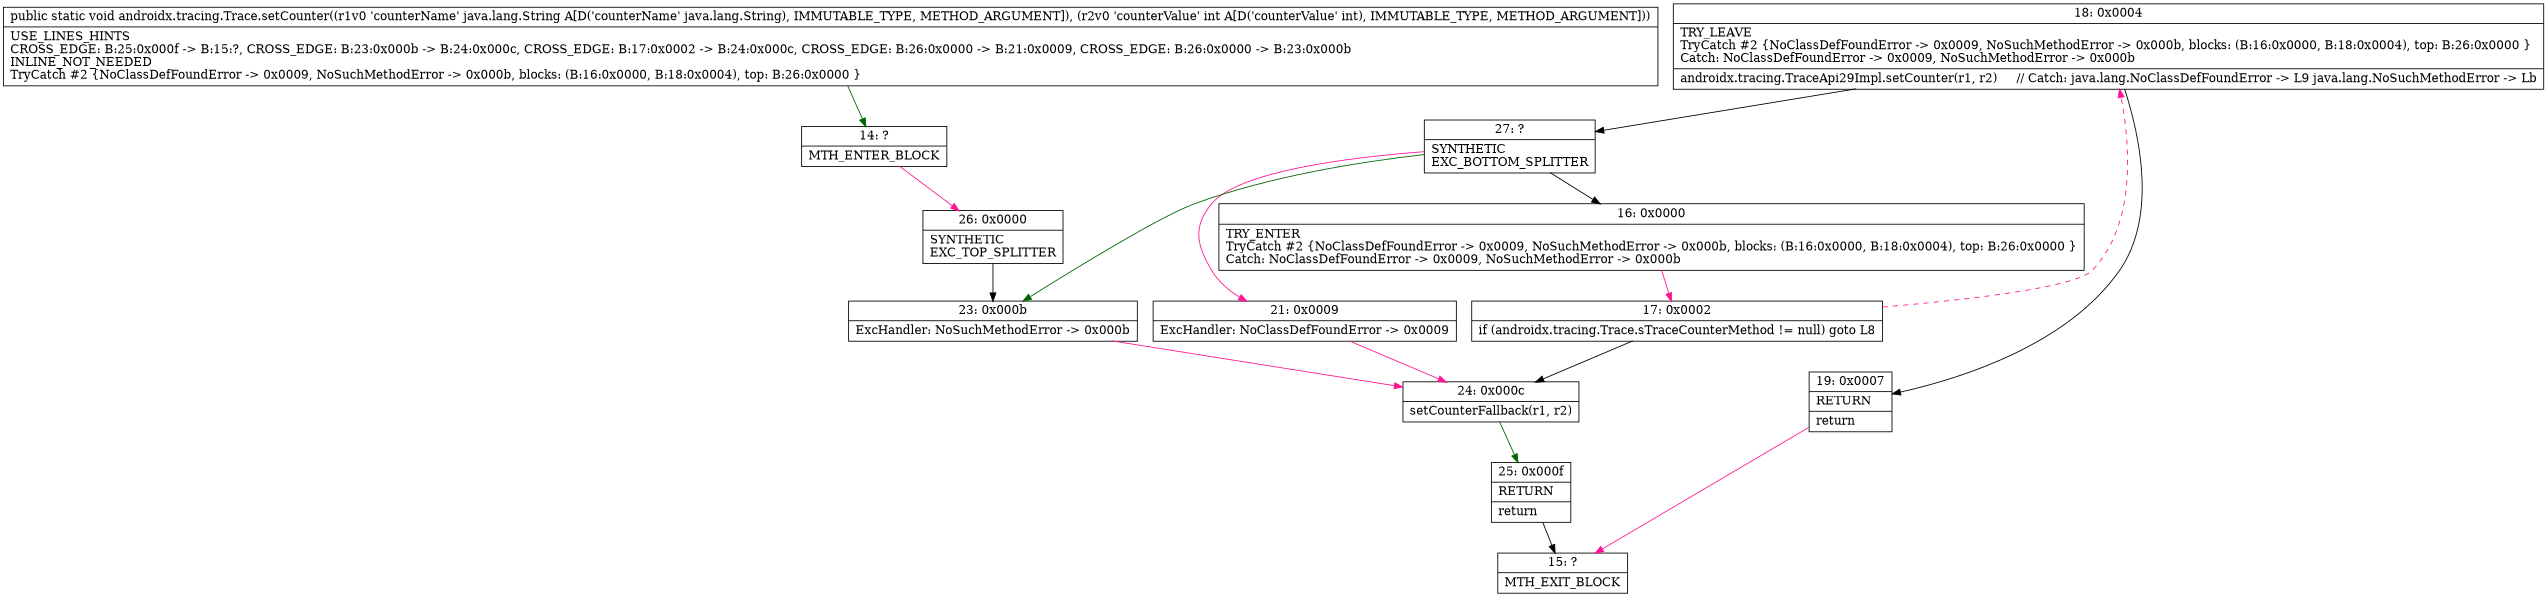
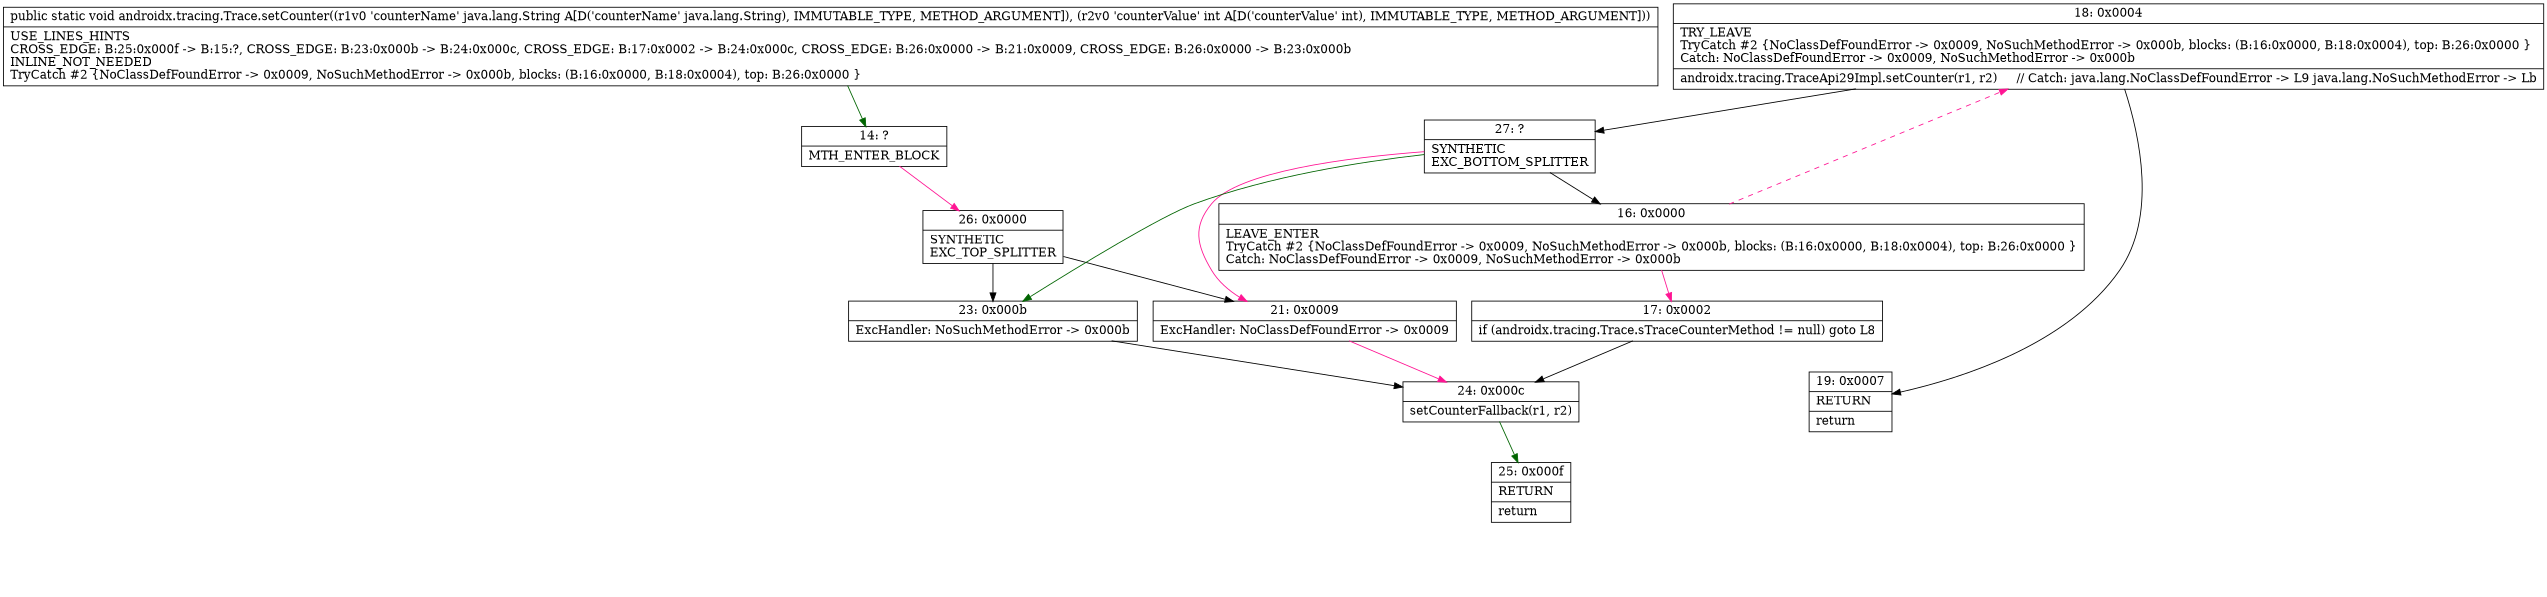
node "16: 0x0000": text "TRY_ENTER" -> "LEAVE_ENTER"
edge "26: 0x0000" -> "21: 0x0009": added
edge "17: 0x0002" -> "18: 0x0004": now "16: 0x0000" -> "18: 0x0004"
edge "23: 0x000b" -> "24: 0x000c": color deeppink -> black
node "15: ?": removed
